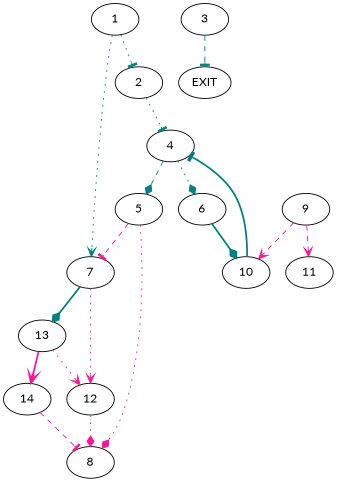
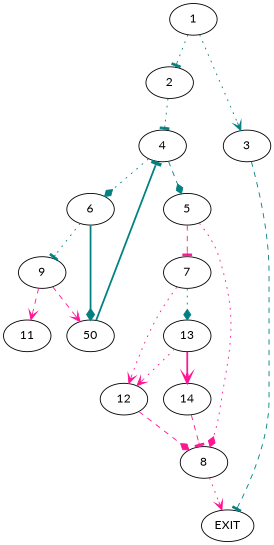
edge "1" -> "7": now "1" -> "3"
edge "6" -> "9": added
node "10": label "10" -> "50"
edge "7" -> "13": style bold -> dotted
edge "12" -> "8": style dotted -> dashed
edge "8" -> "EXIT": added
